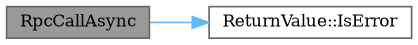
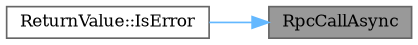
edge "RpcCallAsync" -> "ReturnValue::IsError": reversed
